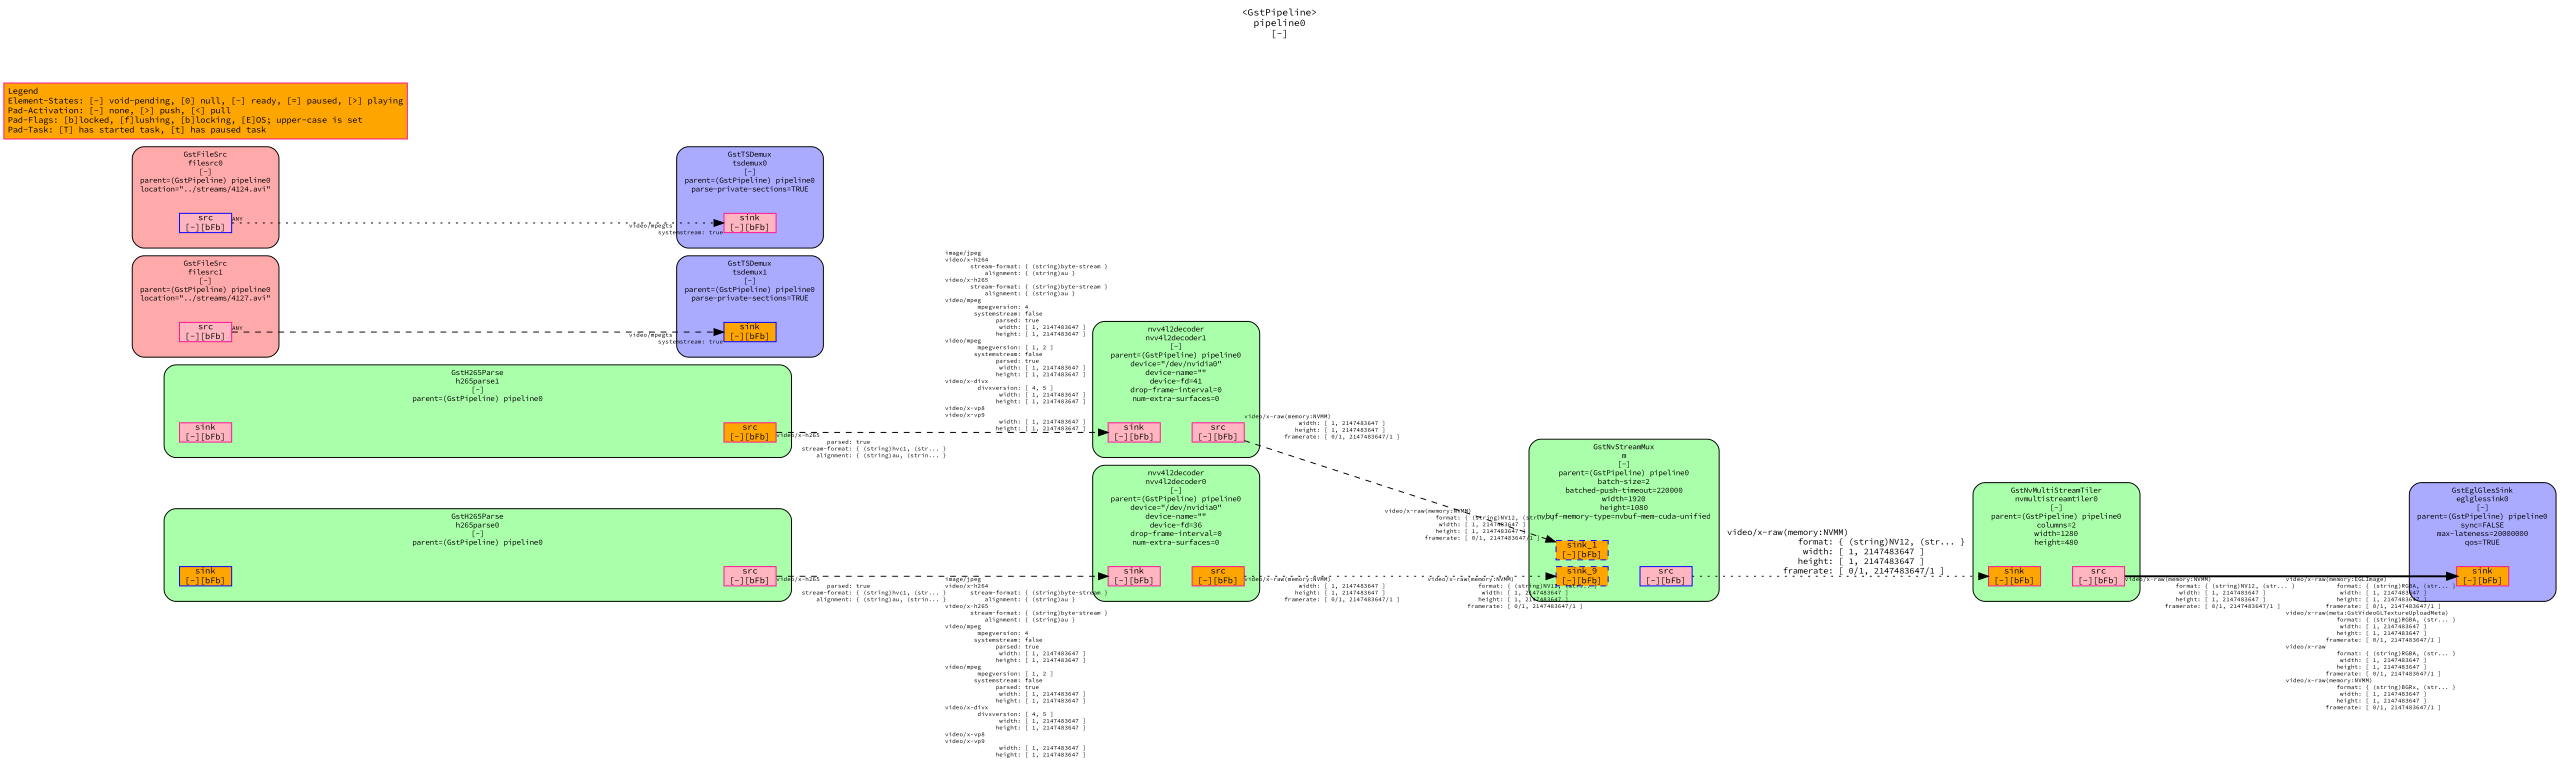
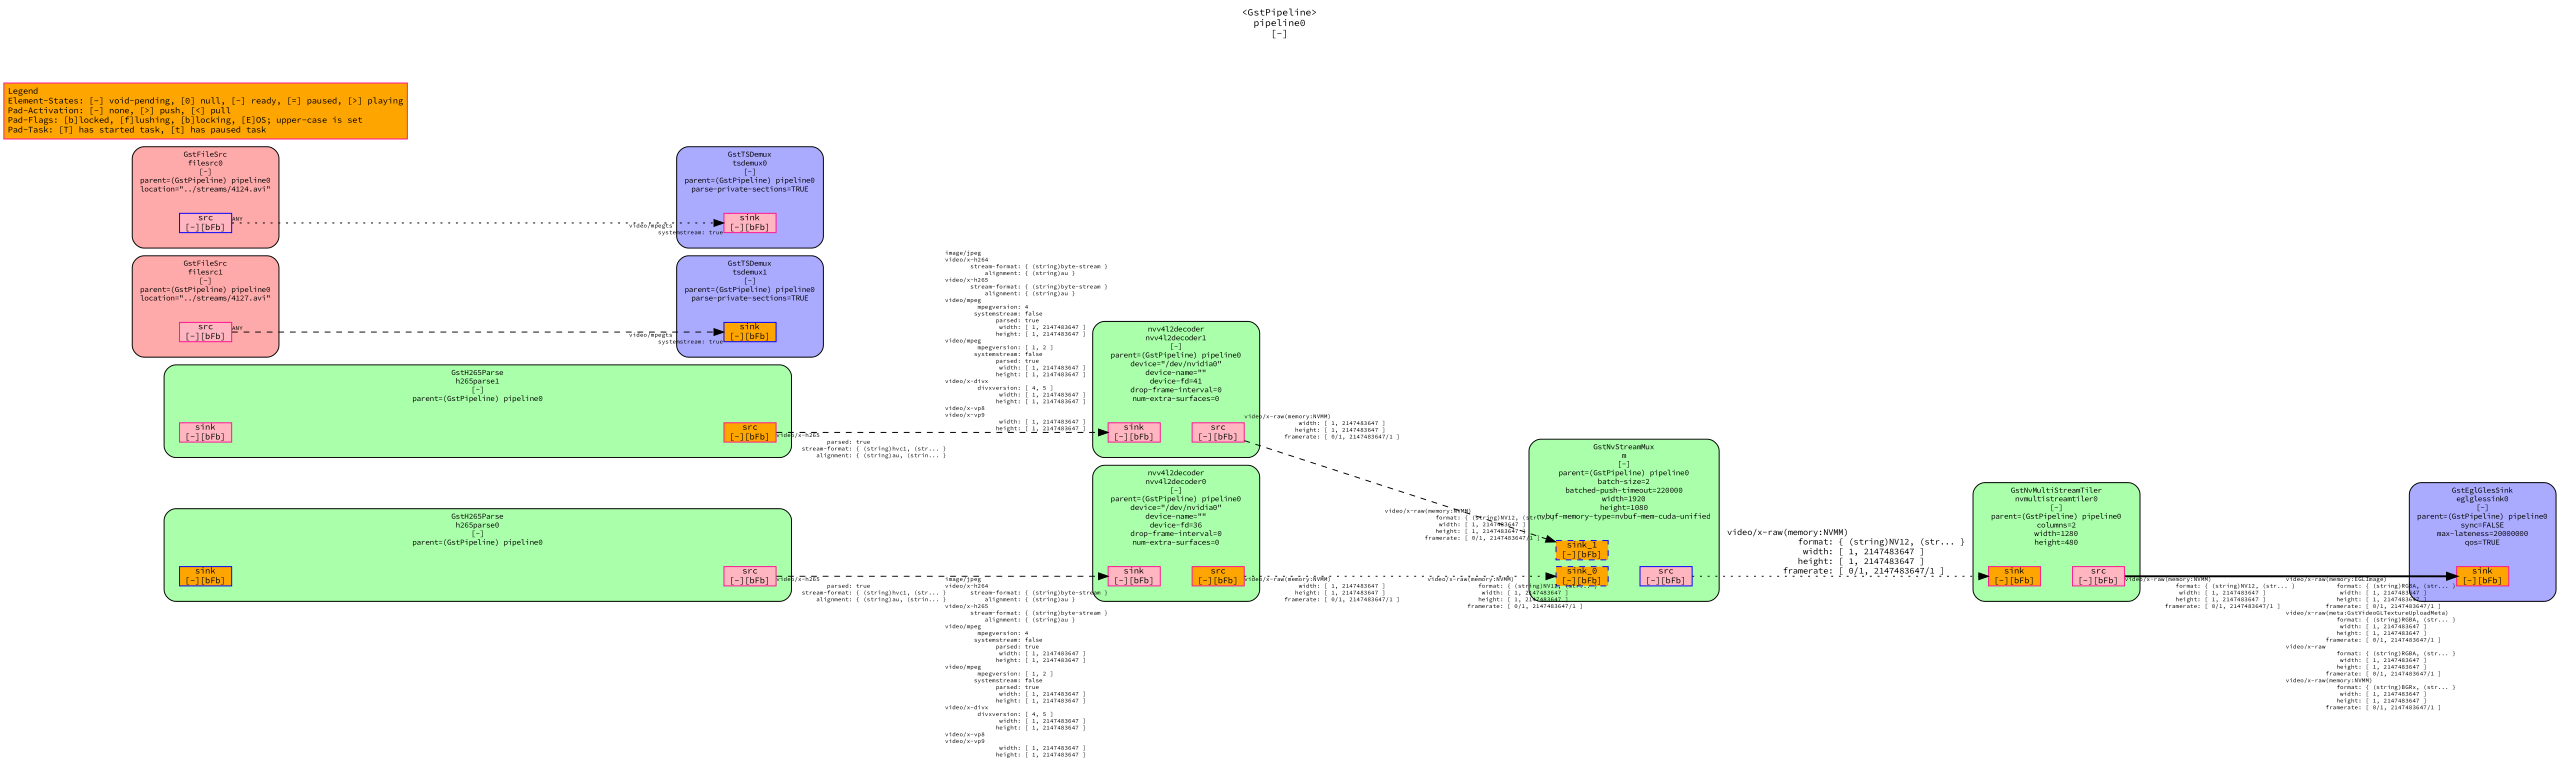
node "sink_9 [-][bFb]": label "sink_9 [-][bFb]" -> "sink_0 [-][bFb]"
